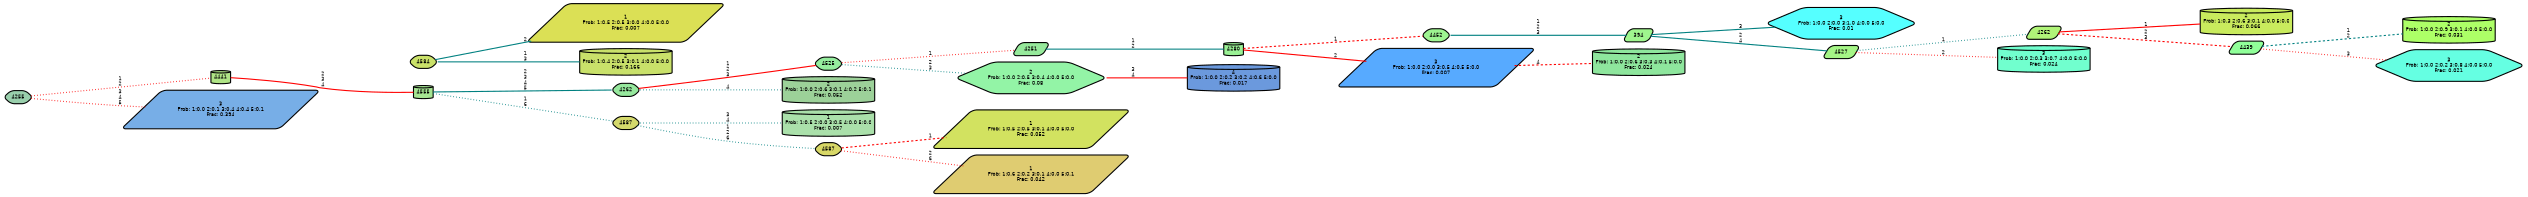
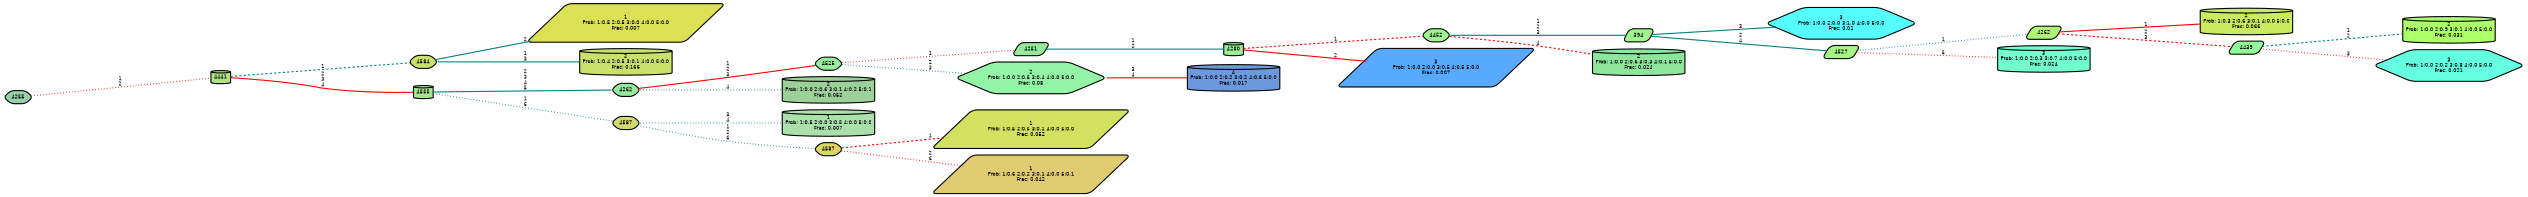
edge "4527" -- "3 Prob: 1:0.0 2:0.3 3:0.7 4:0.0 5:0.0 Frac: 0.024": label " 2" -> " 5"
edge "2 Prob: 1:0.0 2:0.6 3:0.3 4:0.1 5:0.0 Frac: 0.024" -- "3 Prob: 1:0.0 2:0.0 3:0.5 4:0.5 5:0.0 Frac: 0.007": now "2 Prob: 1:0.0 2:0.6 3:0.3 4:0.1 5:0.0 Frac: 0.024" -- "4452"
edge "4584" -- "4441": added, label "1"
node "3 Prob: 1:0.0 2:0.1 3:0.4 4:0.4 5:0.1 Frac: 0.394": removed
